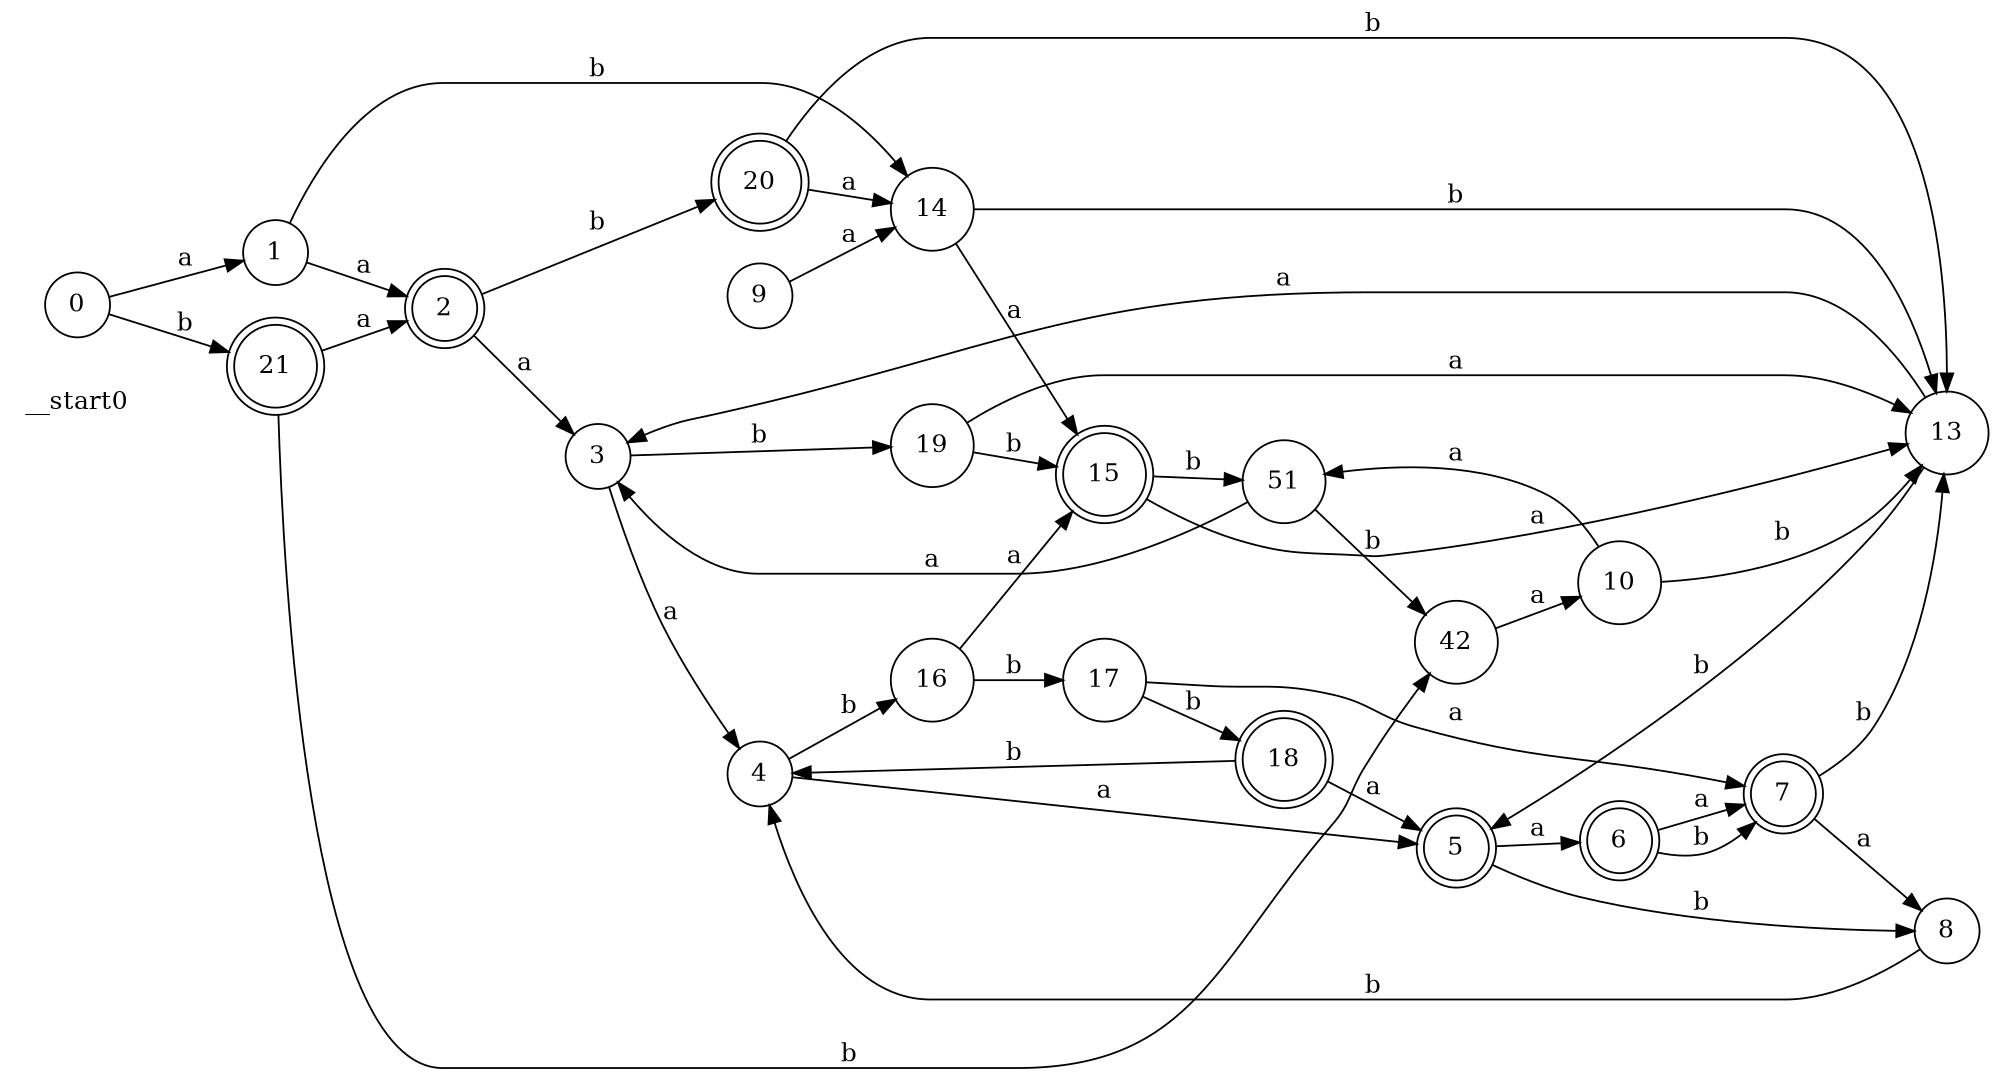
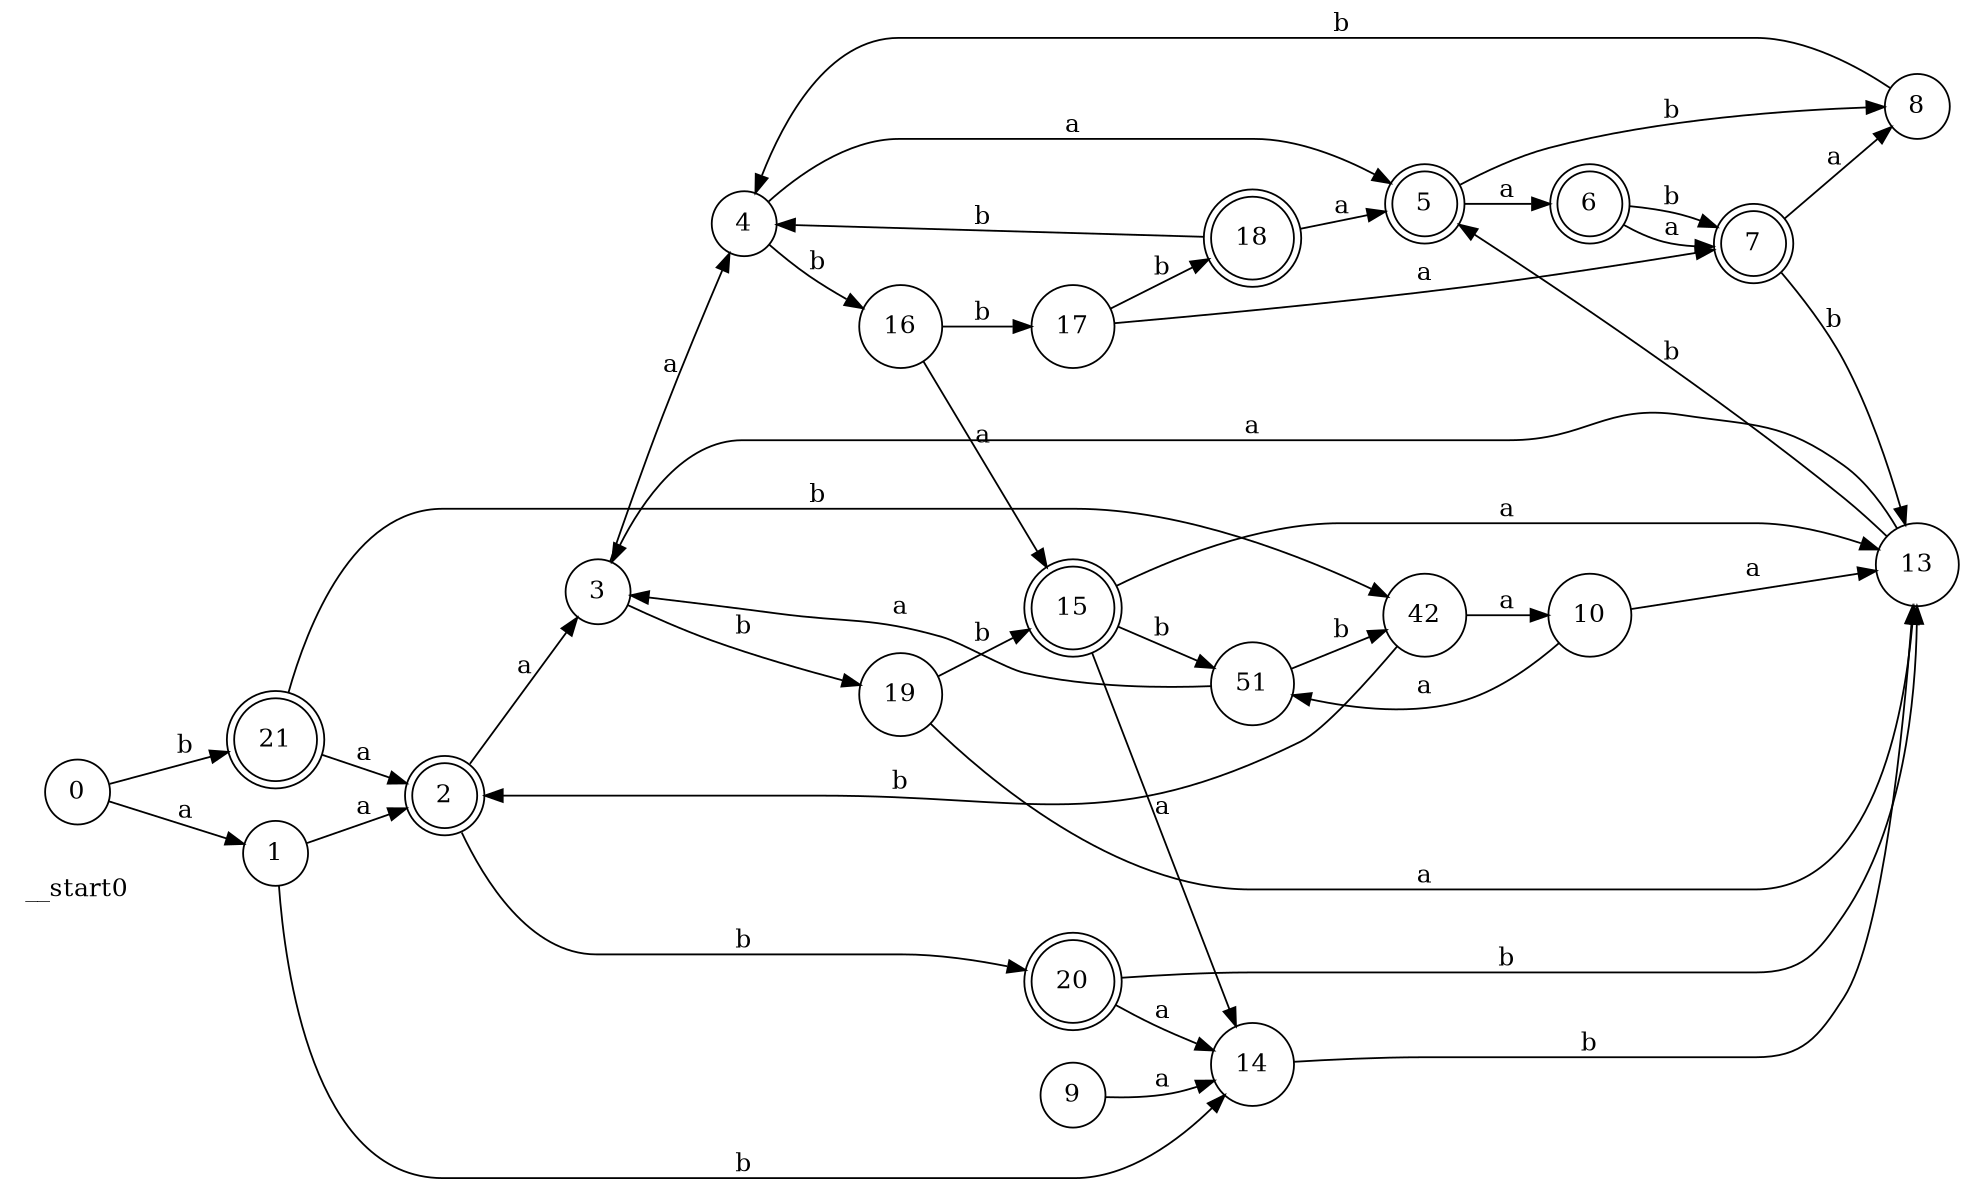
edge "14" -> "15": reversed
edge "10" -> "13": label "b" -> "a"
edge "42" -> "2": added, label "b"
